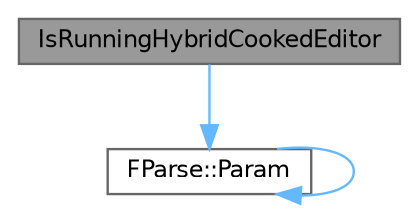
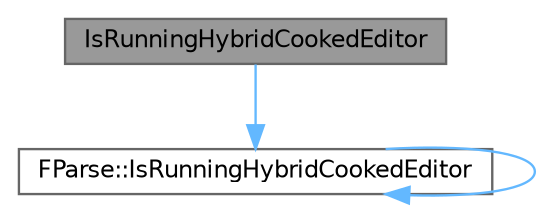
node "FParse::Param": label "FParse::Param" -> "FParse::IsRunningHybridCookedEditor"
